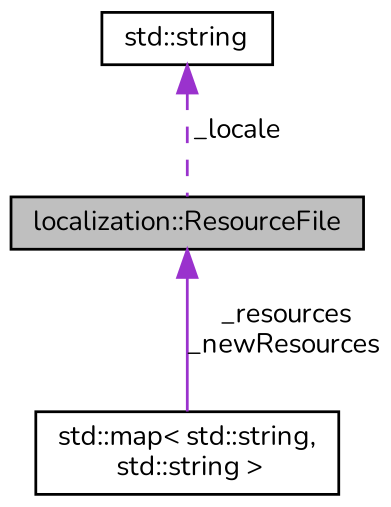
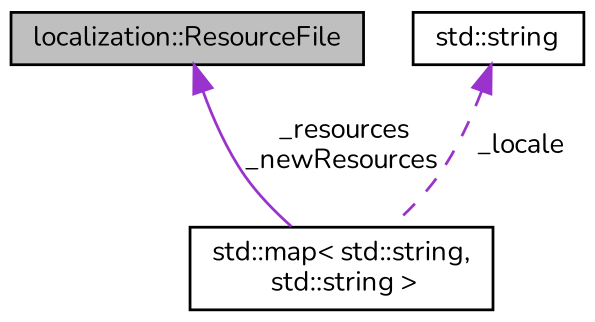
edge "localization::ResourceFile" -> "std::string": now "std::map< std::string, std::string >" -> "std::string"
